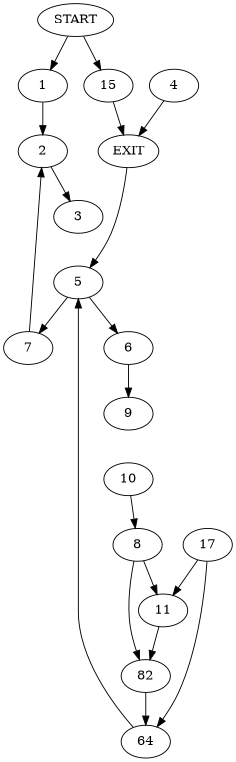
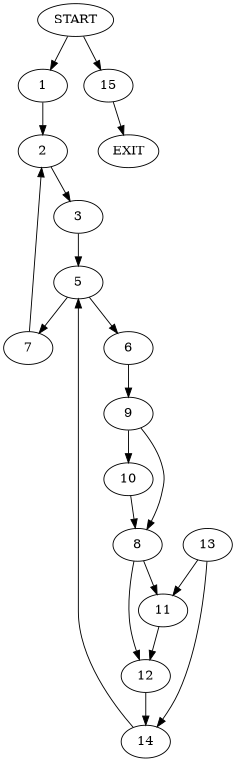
node "4": removed
edge "EXIT" -> "5": now "3" -> "5"
edge "9" -> "10": added
edge "9" -> "8": added
node "17": label "17" -> "13"
node "82": label "82" -> "12"
node "64": label "64" -> "14"
